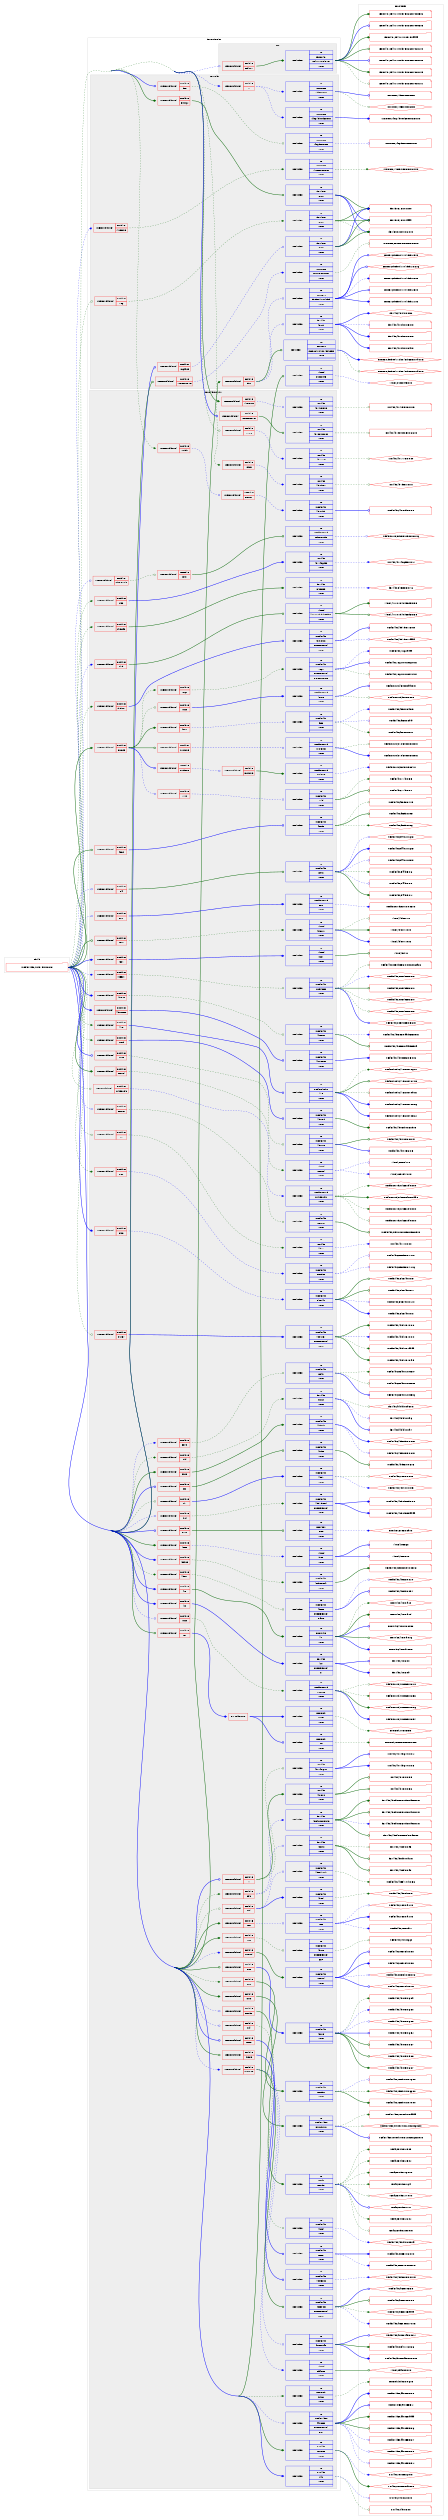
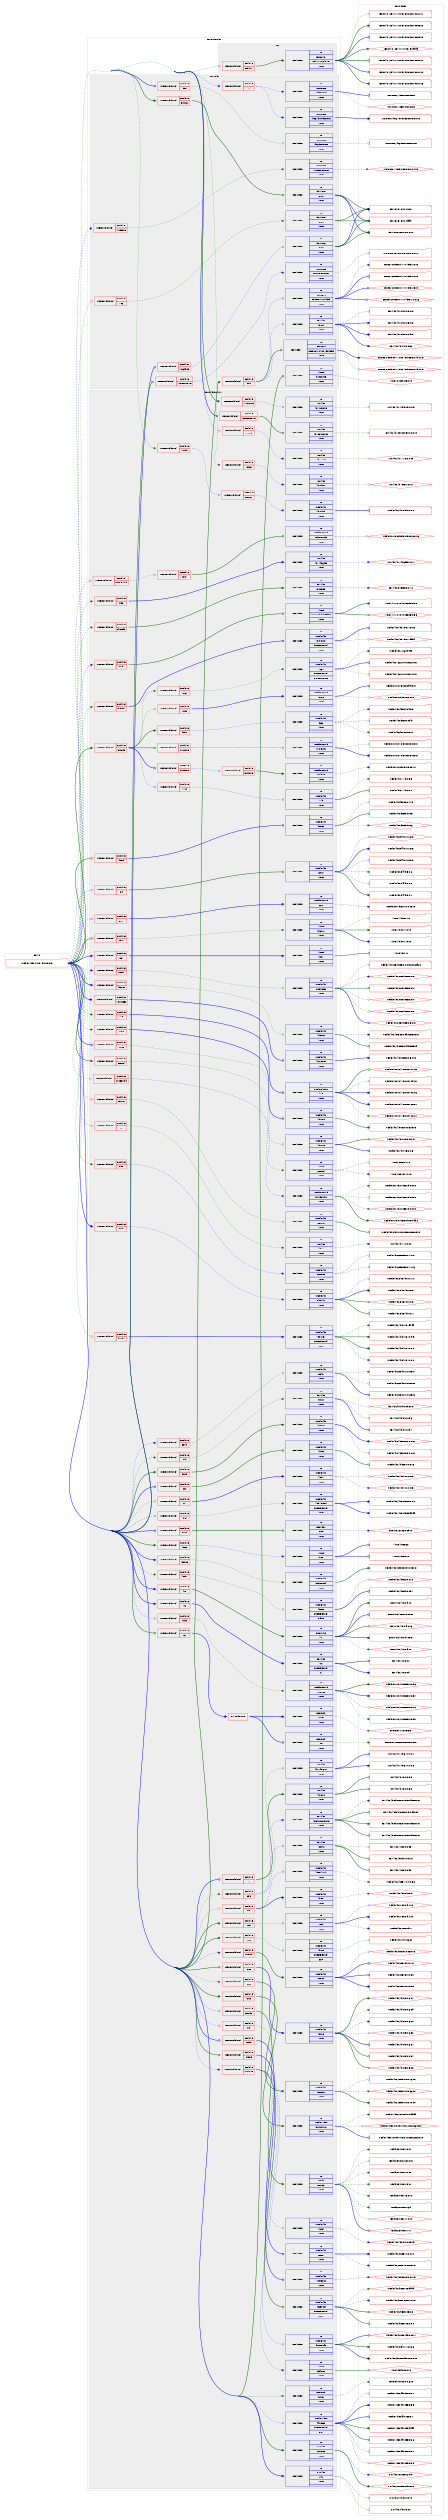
node "sec-policy/selinux-mplayer-9999": shape folder -> diamond
node "app-text/docbook-xml-dtd-4.4-r2": removed
node "media-libs/nas-1.0.0-r2": label "media-libs/nas-1.0.0-r2" -> "media-libs/libdv-1.0.0-r2"
